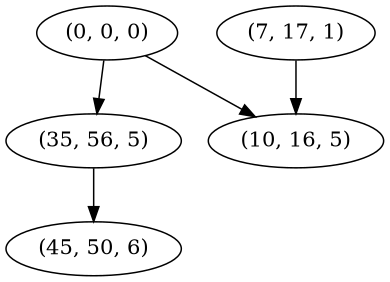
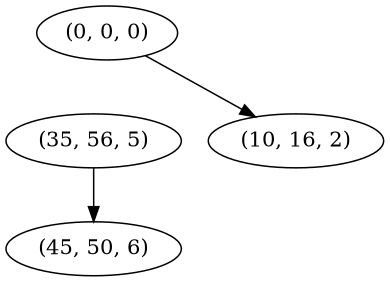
node "(7, 17, 1)": removed
edge "(0, 0, 0)" -> "(35, 56, 5)": removed
node "(10, 16, 5)": label "(10, 16, 5)" -> "(10, 16, 2)"
